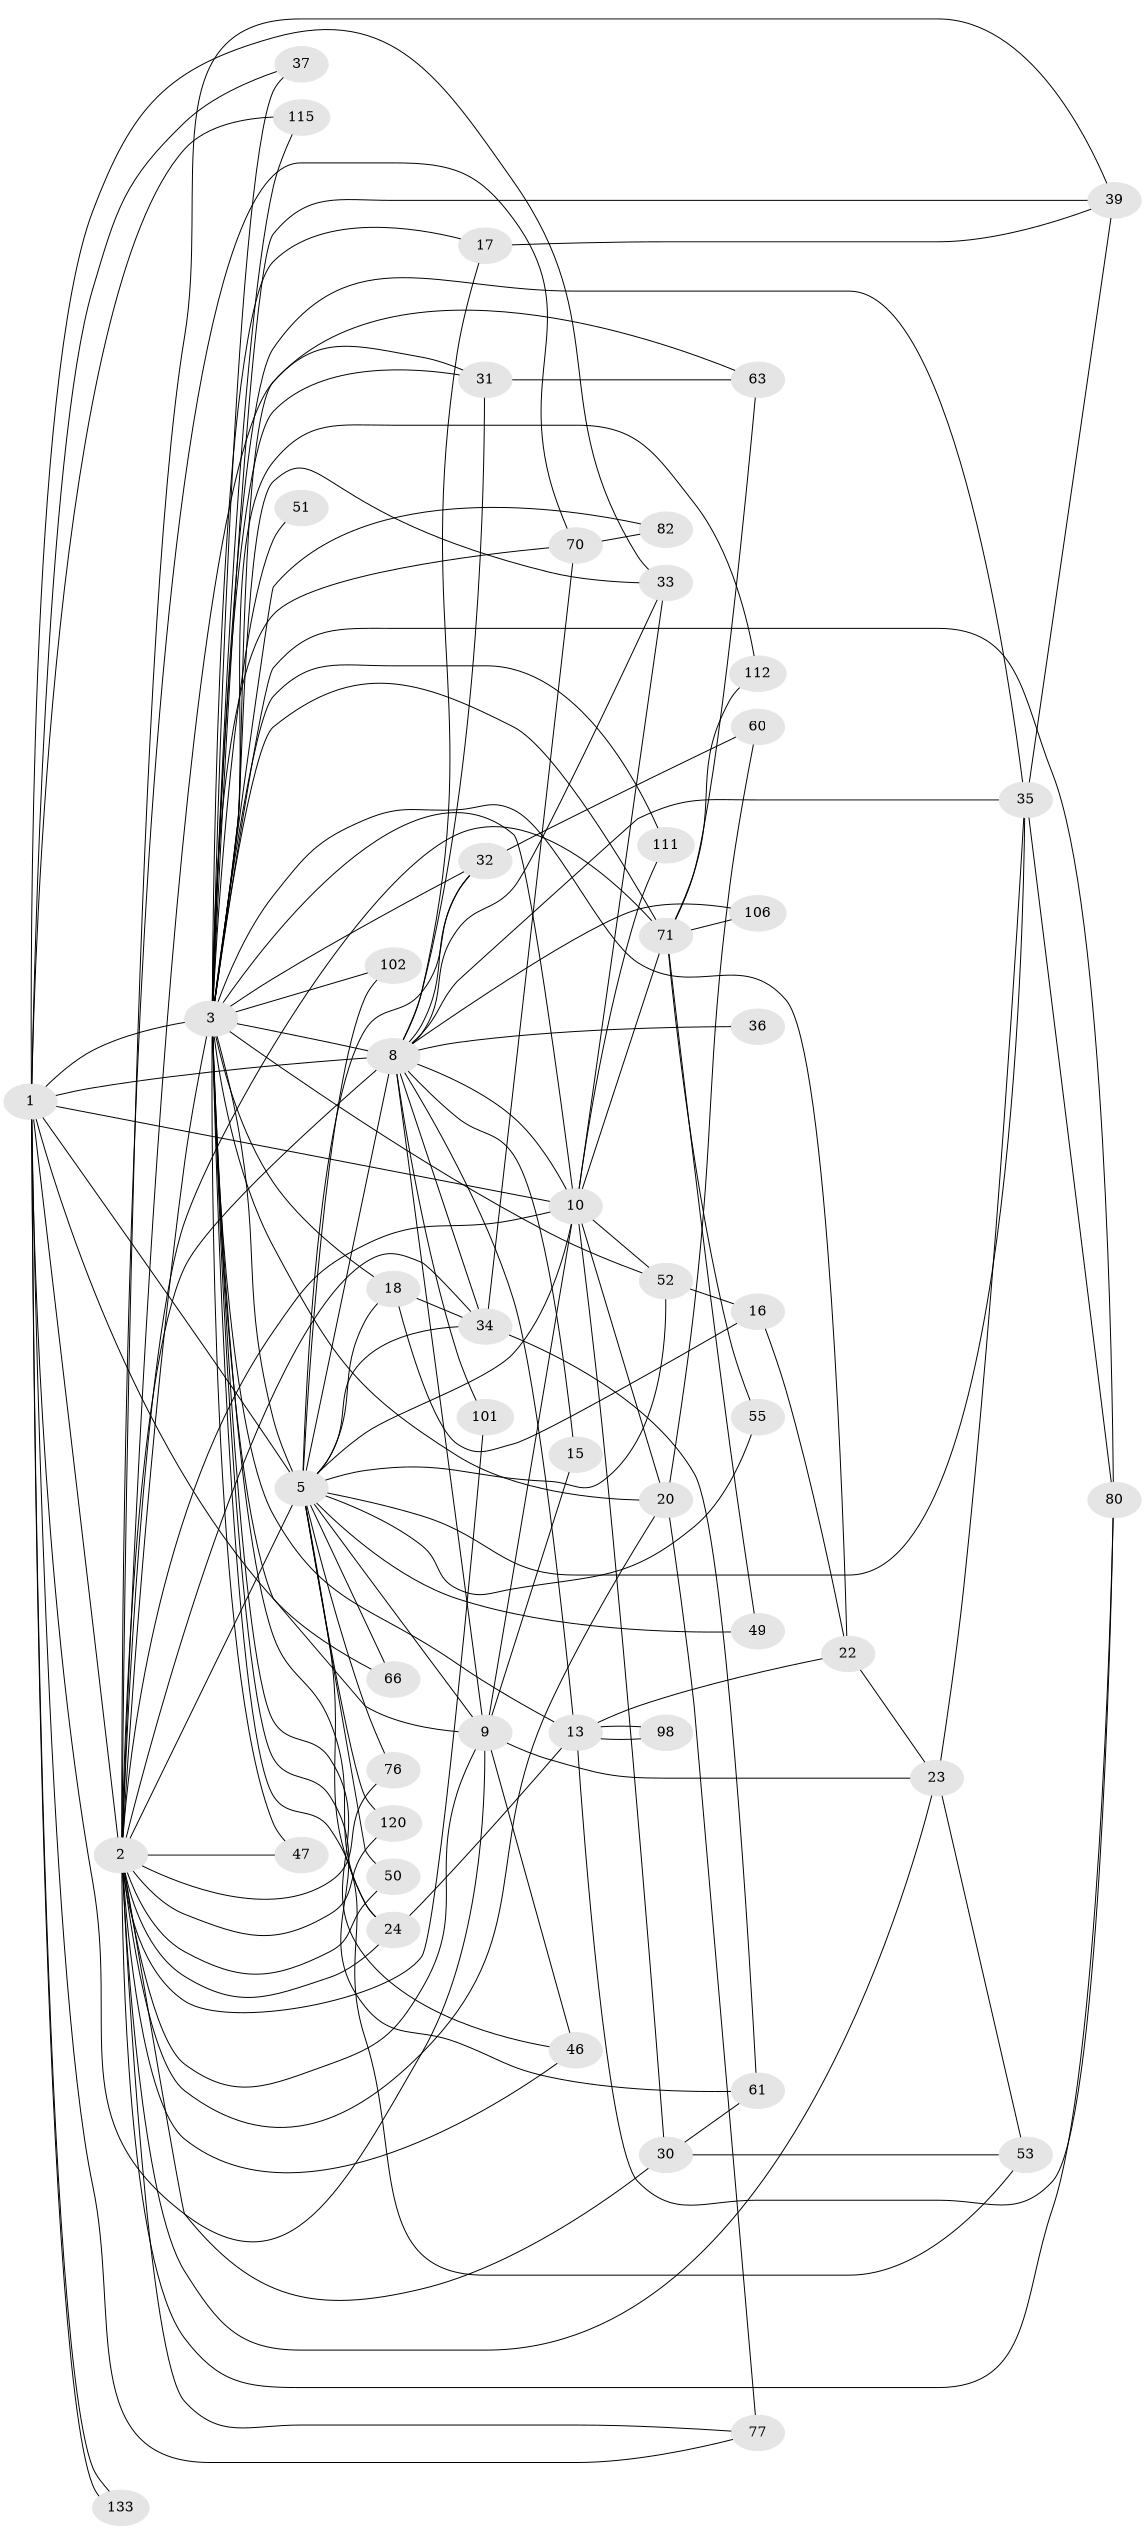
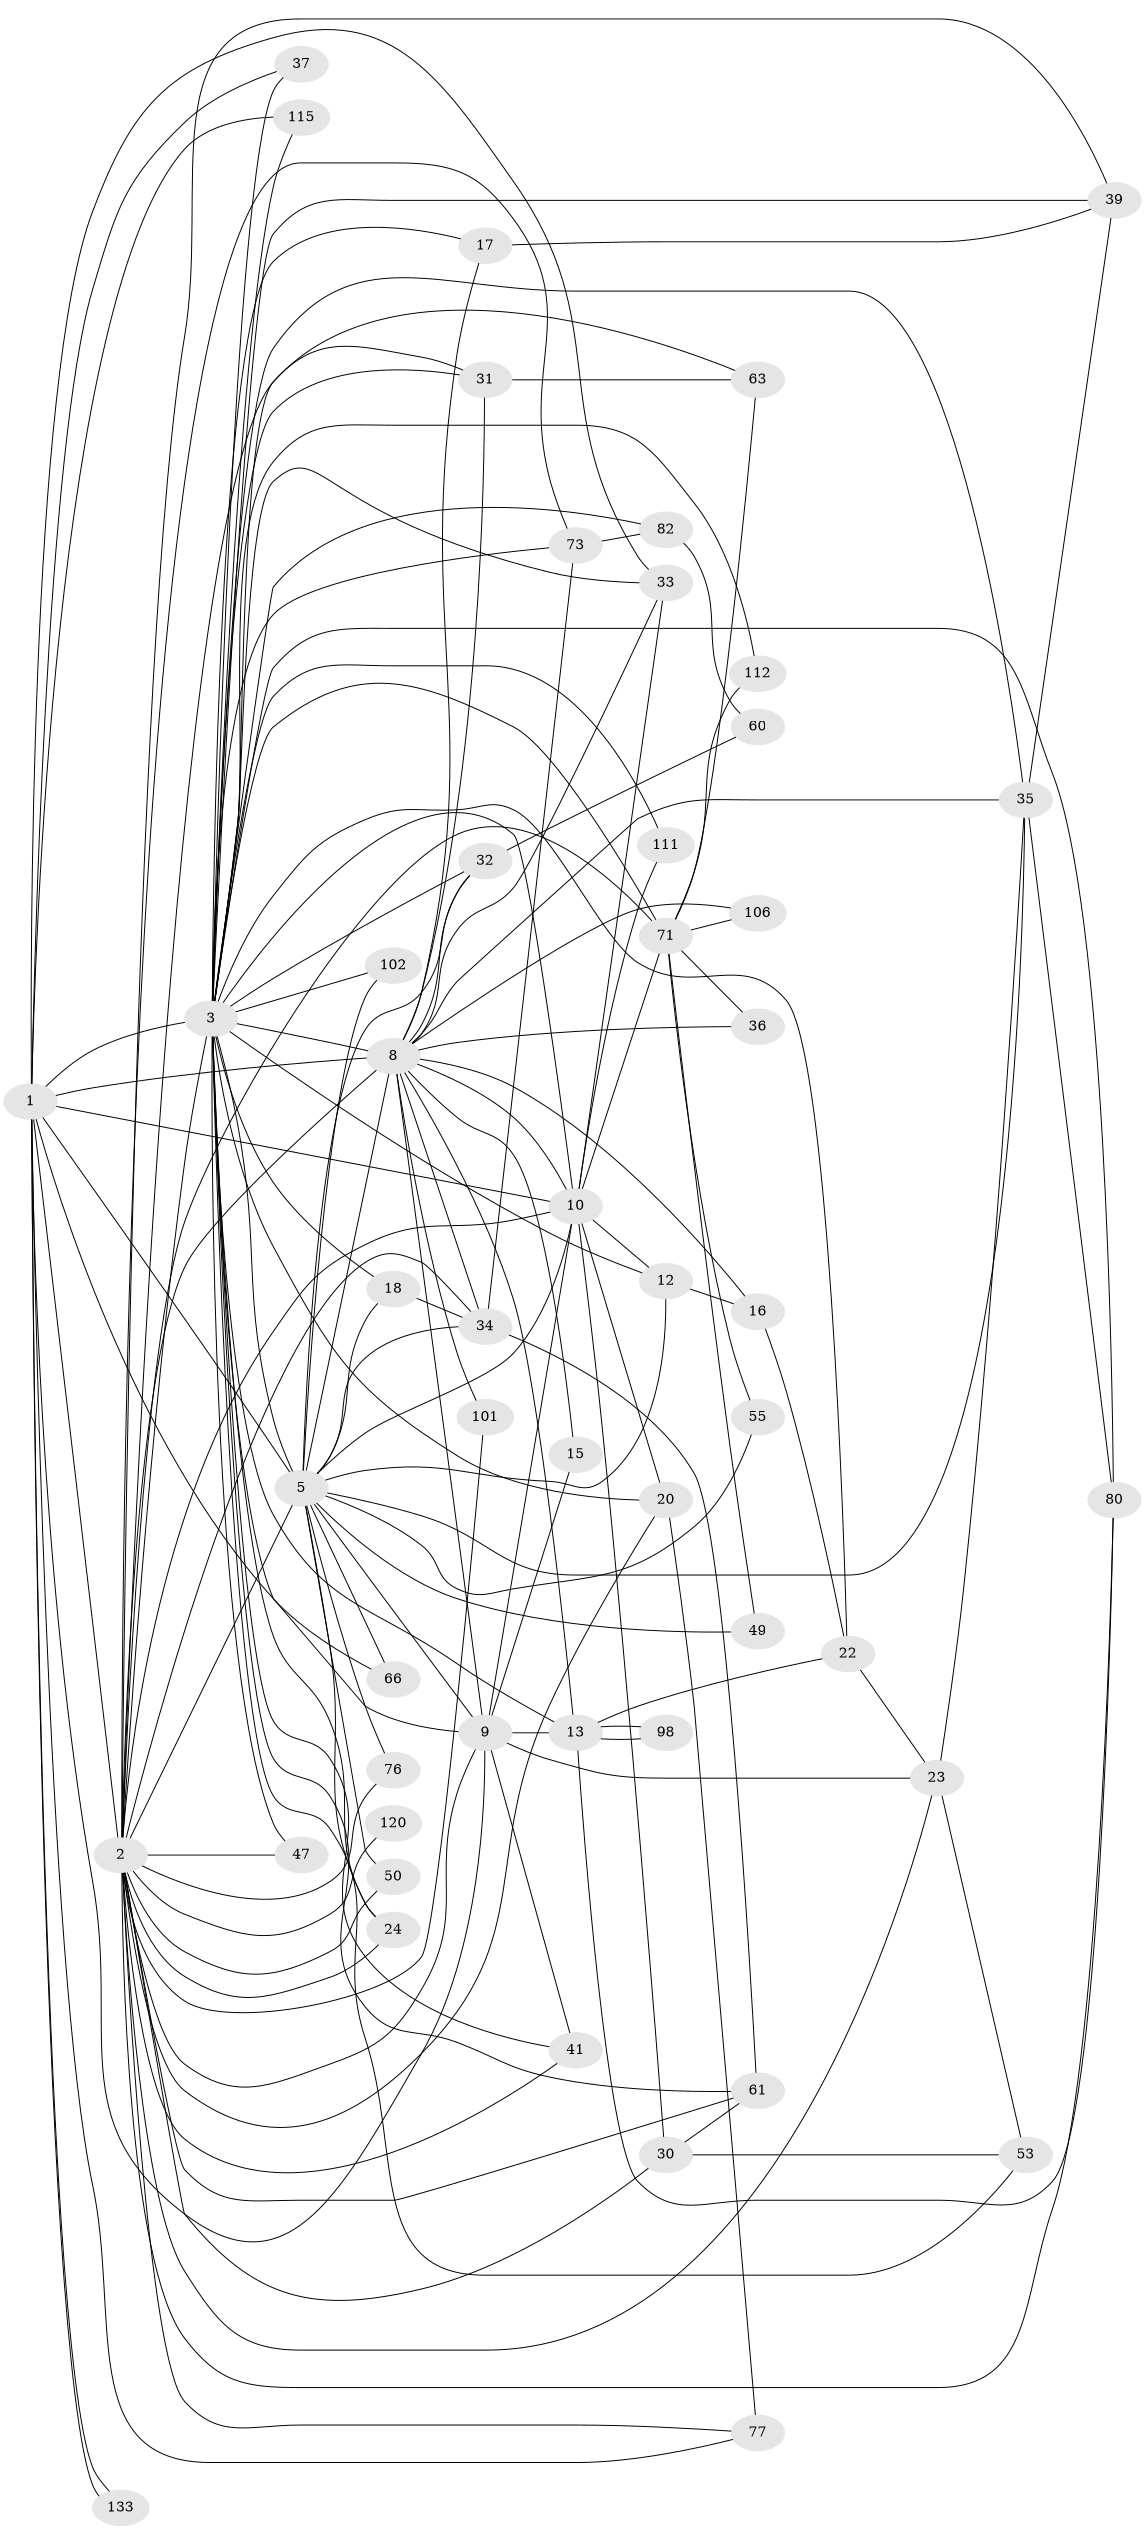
node "51": removed
node "70": label "70" -> "73"
edge "71" -- "36": added
edge "60" -- "20": now "60" -- "82"
node "52": label "52" -> "12"
edge "18" -- "16": now "8" -- "16"
edge "5" -- "120": removed
edge "13" -- "24": now "13" -- "9"
node "46": label "46" -> "41"
edge "2" -- "61": added
